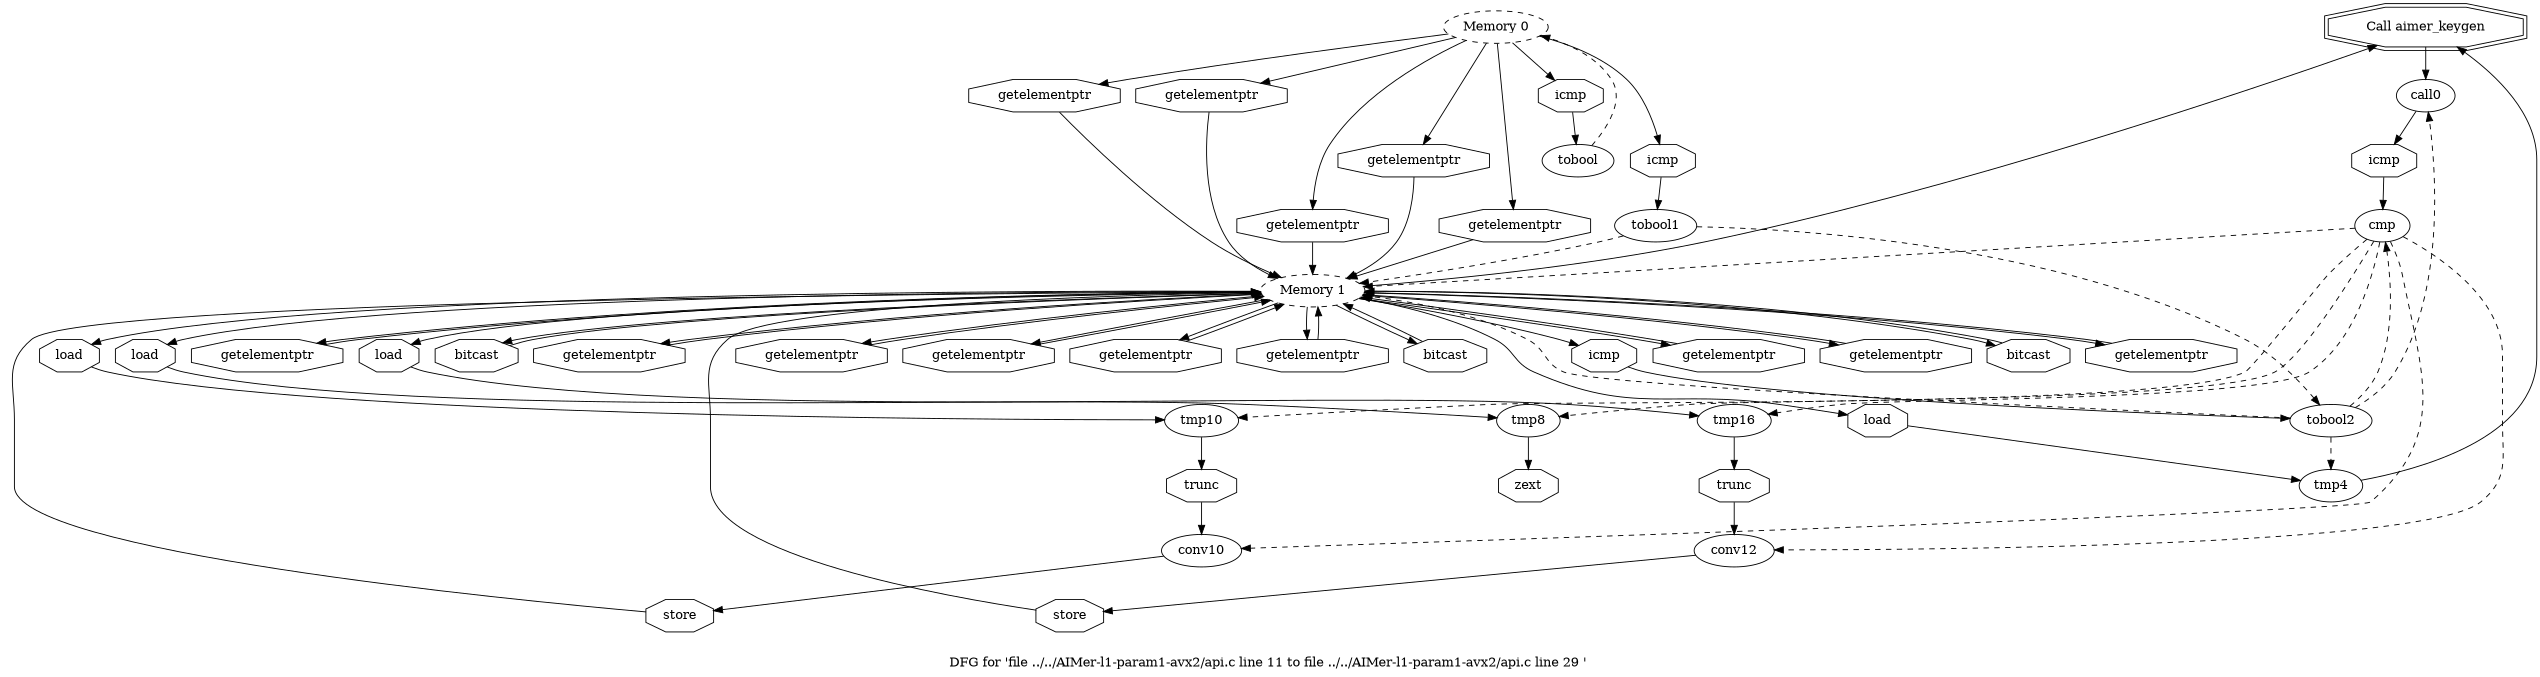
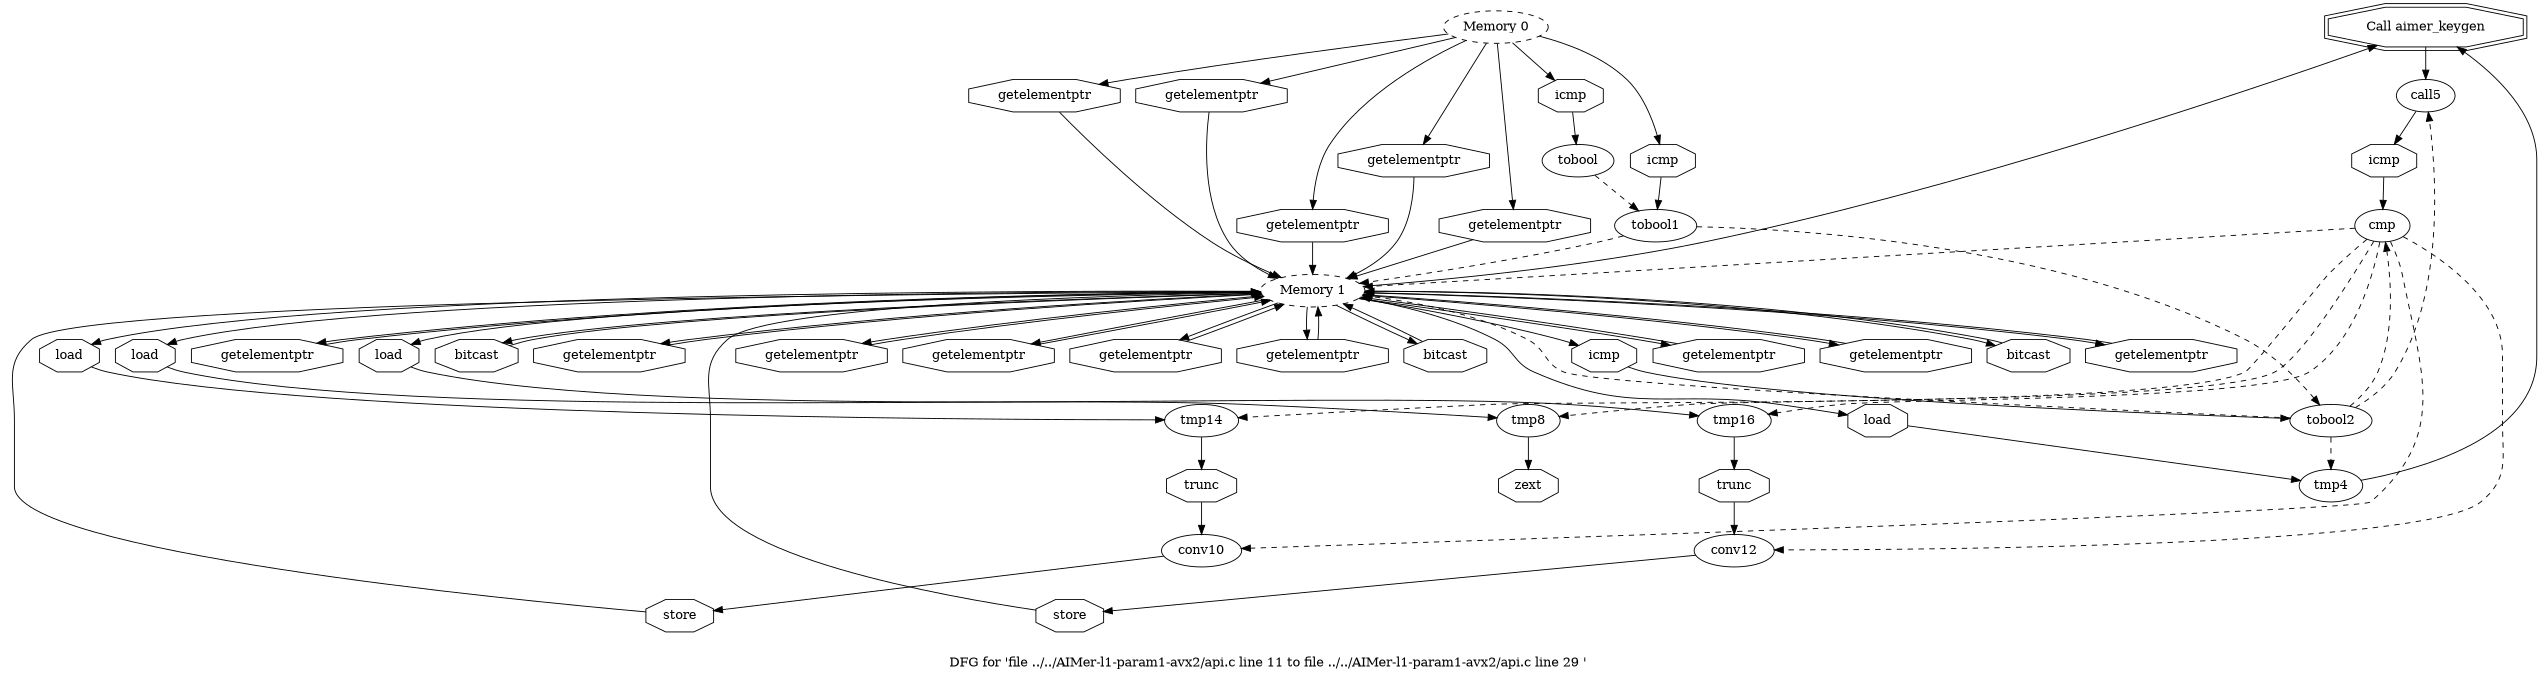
edge "tobool" -> "Memory 0": now "tobool" -> "tobool1"
node "call0": label "call0" -> "call5"
node "tmp10": label "tmp10" -> "tmp14"
